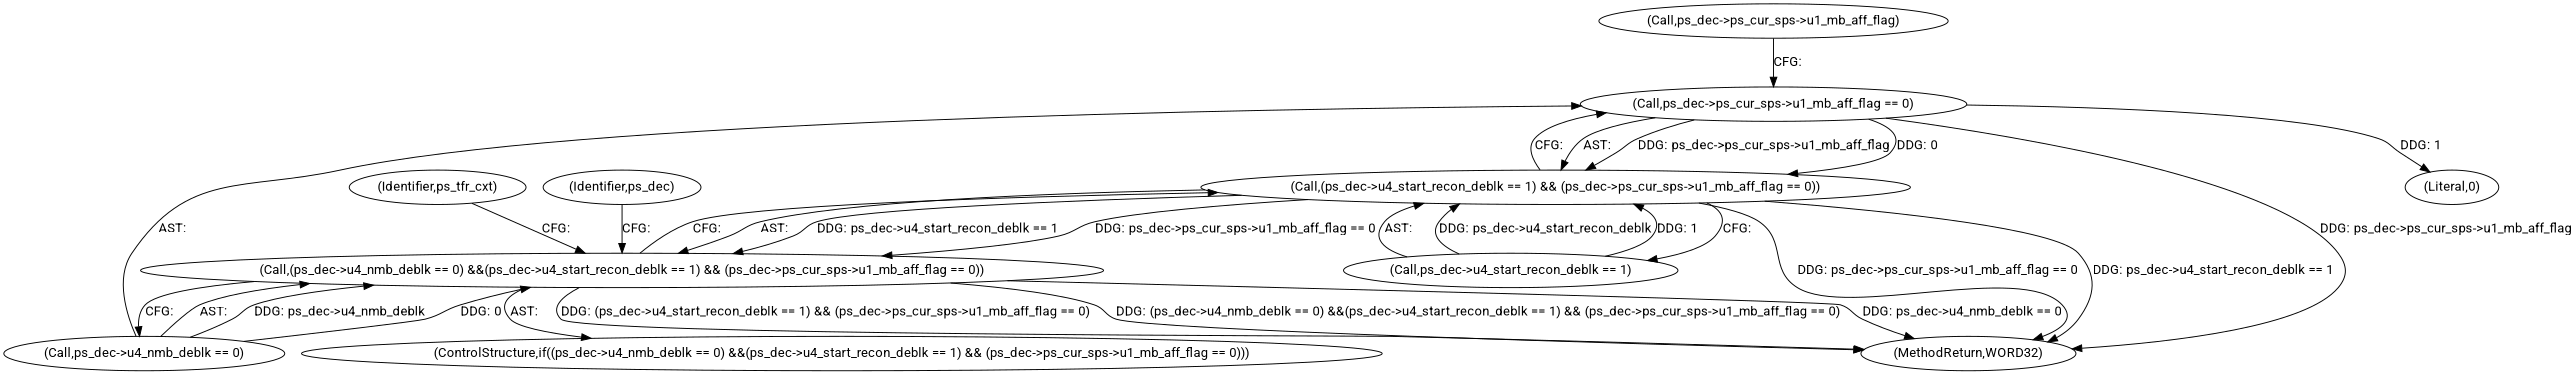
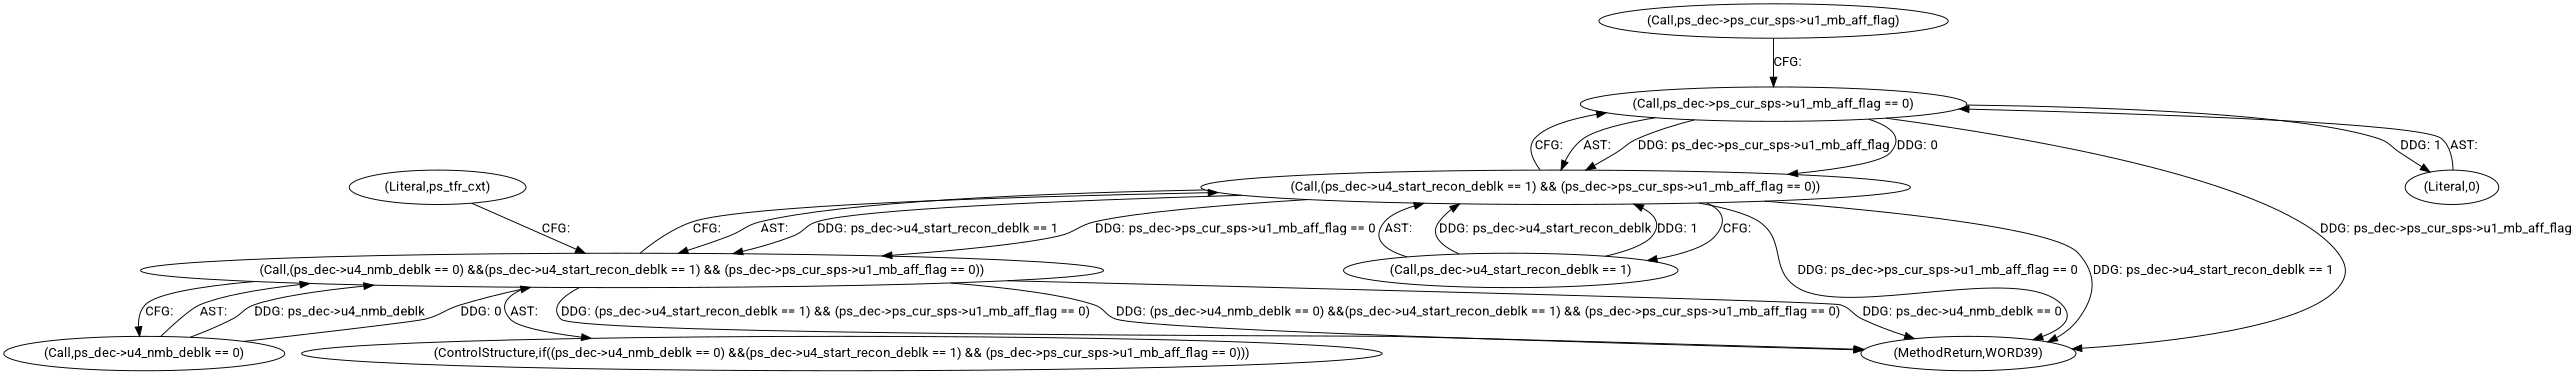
edge "(Call,ps_dec->u4_nmb_deblk == 0)" -> "(Call,ps_dec->ps_cur_sps->u1_mb_aff_flag == 0)": now "(Literal,0)" -> "(Call,ps_dec->ps_cur_sps->u1_mb_aff_flag == 0)"
node "(Identifier,ps_tfr_cxt)": label "(Identifier,ps_tfr_cxt)" -> "(Literal,ps_tfr_cxt)"
node "(Identifier,ps_dec)": removed
node "(MethodReturn,WORD32)": label "(MethodReturn,WORD32)" -> "(MethodReturn,WORD39)"
